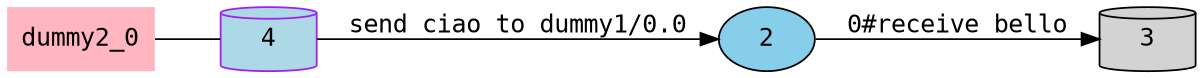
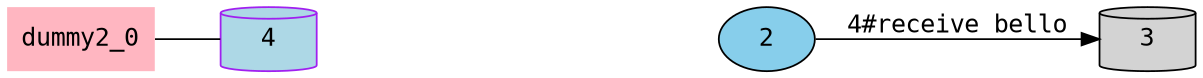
edge "2" -> "3": label "0#receive bello" -> "4#receive bello"
edge "4" -> "2": removed, label "send ciao to dummy1/0.0"
